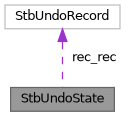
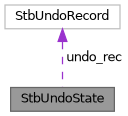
edge "StbUndoState" -> "StbUndoRecord": label " rec_rec" -> " undo_rec"
